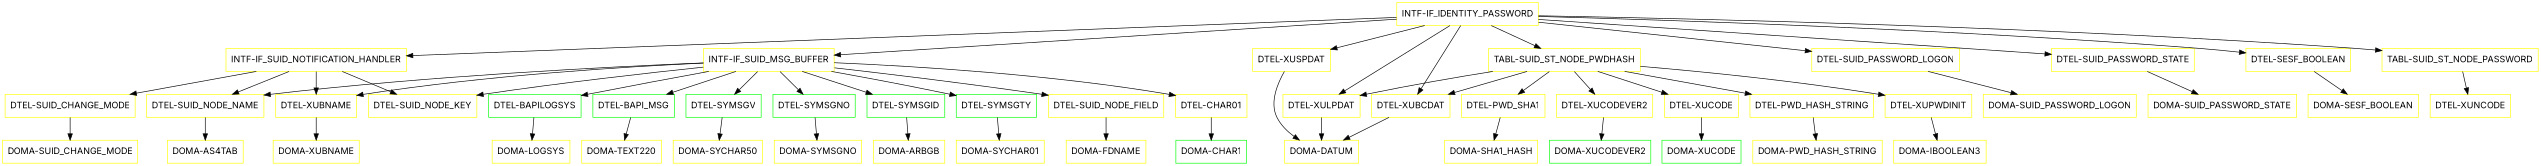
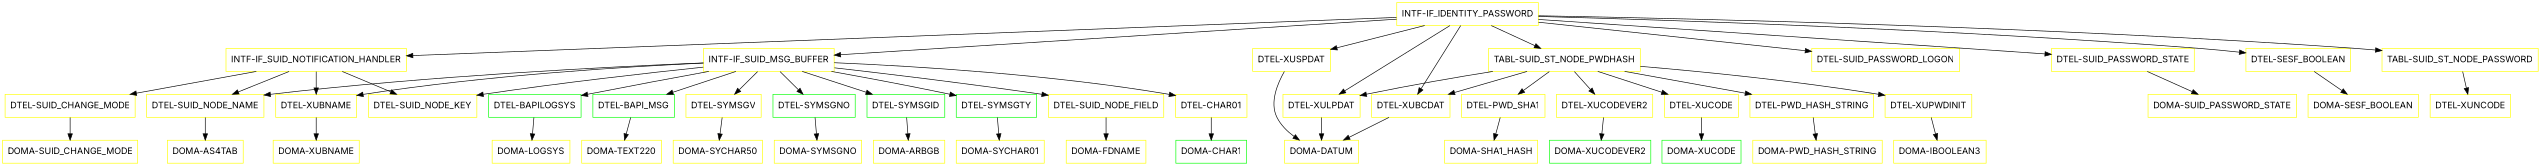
node "DTEL-SYMSGV": color green -> yellow
node "DOMA-SUID_PASSWORD_LOGON": removed
